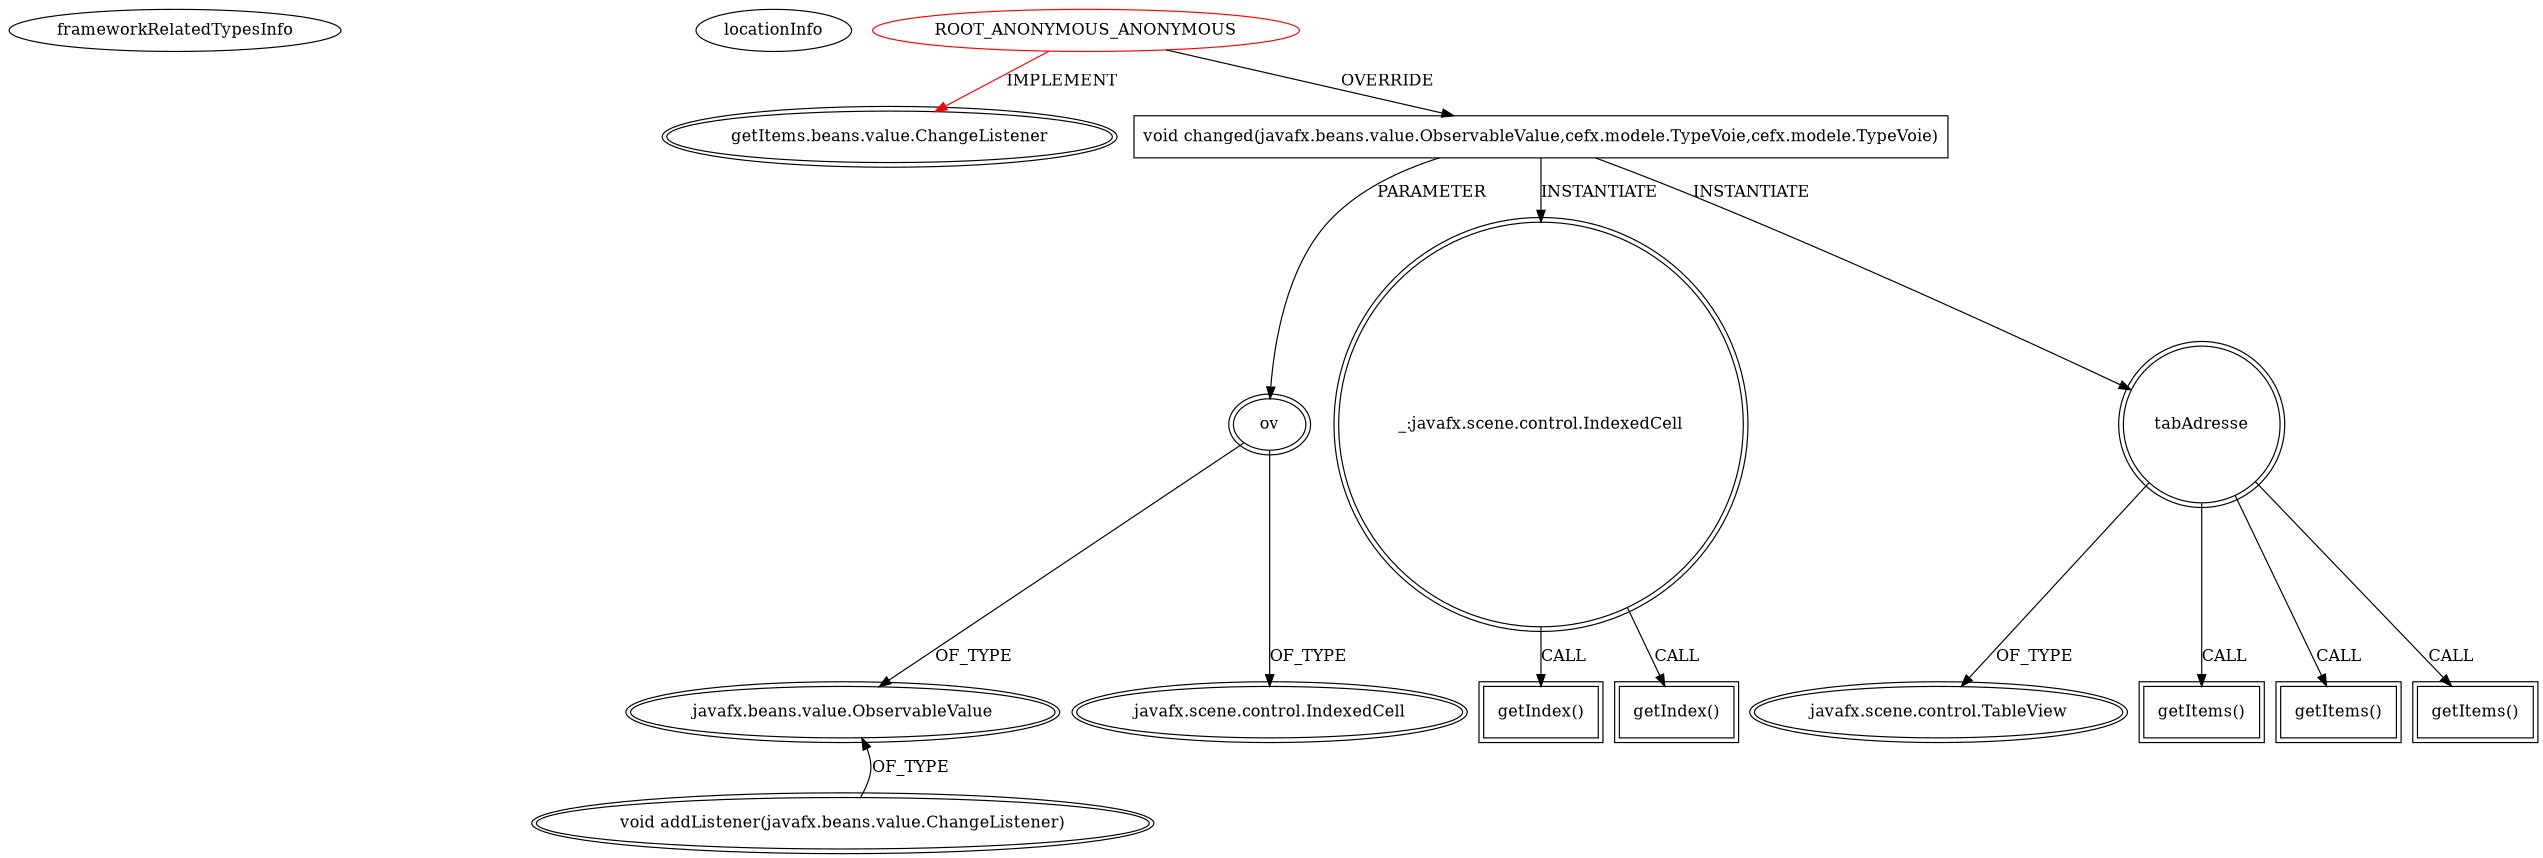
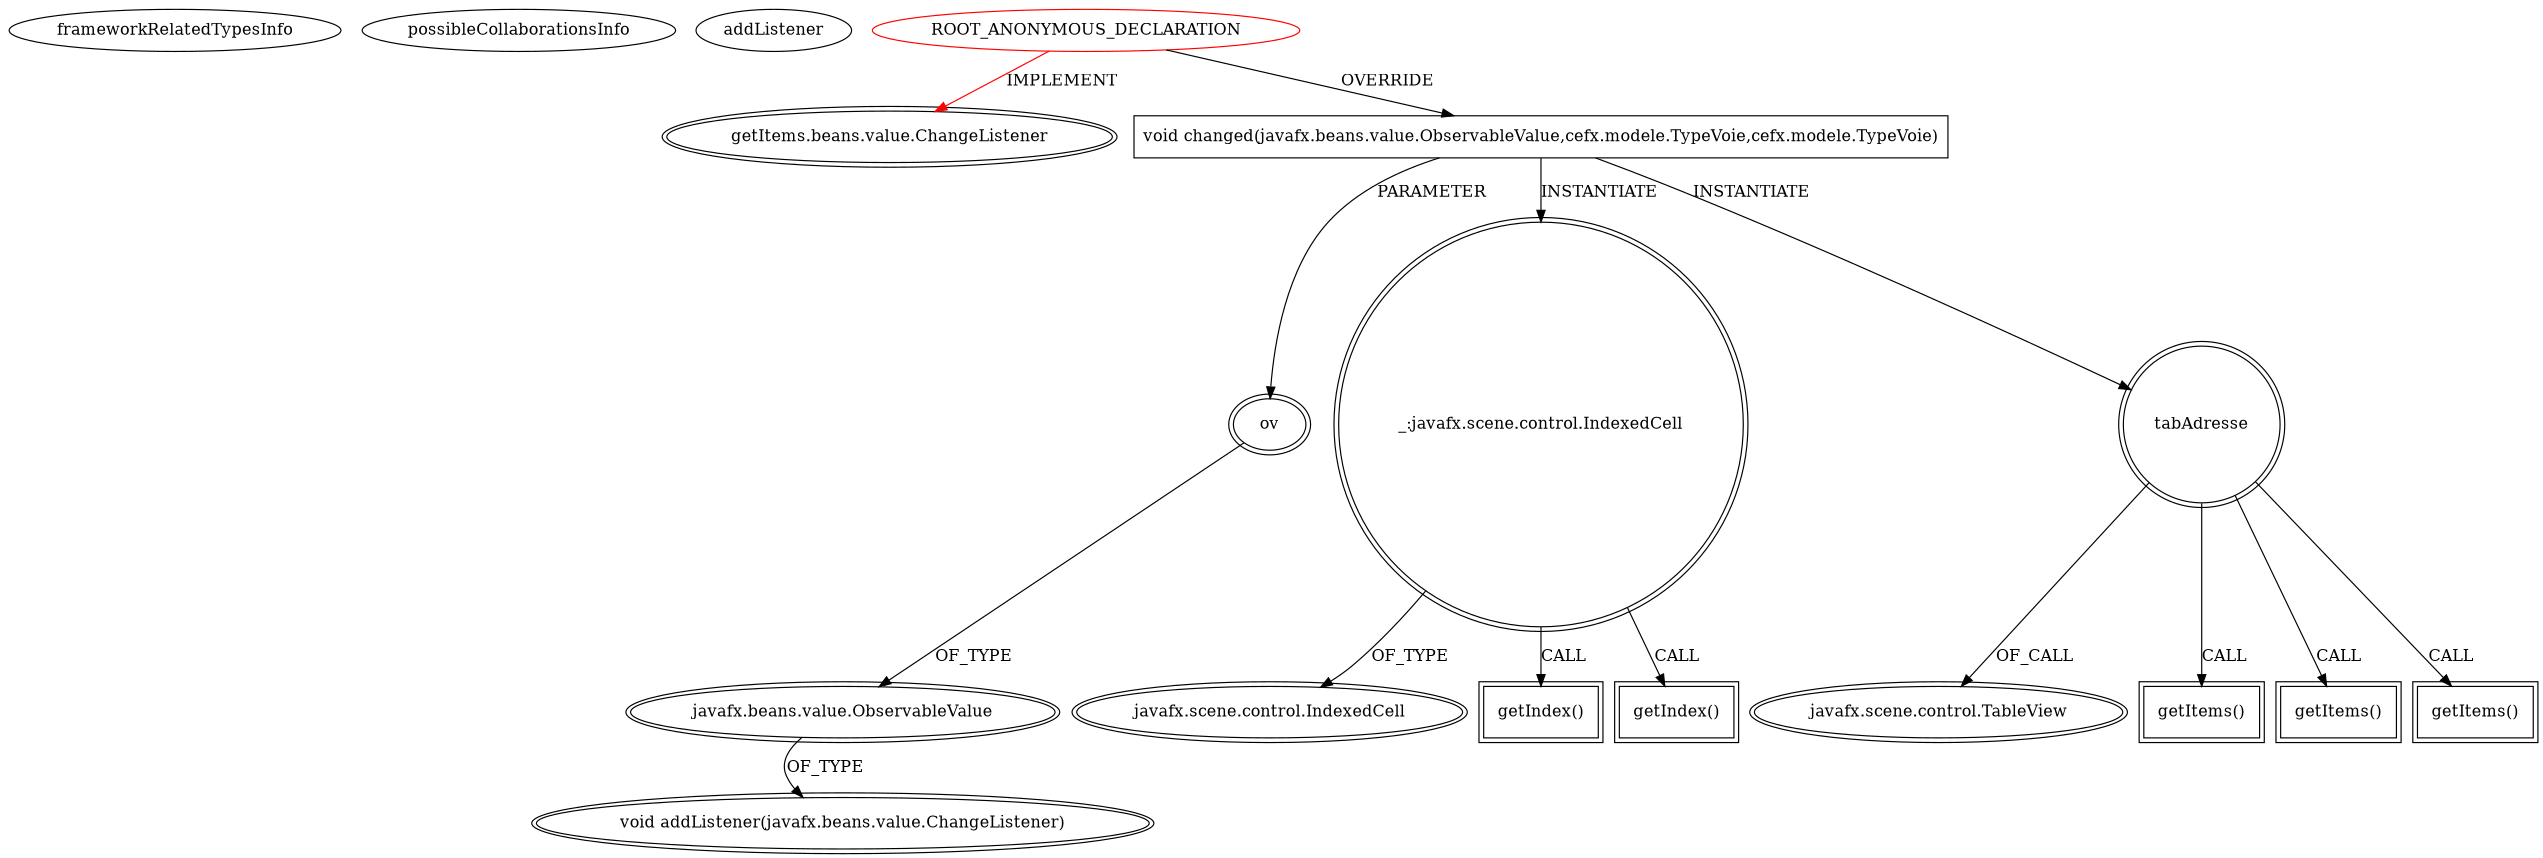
node "possibleCollaborationsInfo": added
node "locationInfo": label "locationInfo" -> "addListener"
node "ROOT_ANONYMOUS_ANONYMOUS": label "ROOT_ANONYMOUS_ANONYMOUS" -> "ROOT_ANONYMOUS_DECLARATION"
edge "ov" -> "javafx.scene.control.IndexedCell": now "_:javafx.scene.control.IndexedCell" -> "javafx.scene.control.IndexedCell"
edge "tabAdresse" -> "javafx.scene.control.TableView": label "OF_TYPE" -> "OF_CALL"
edge "void addListener(javafx.beans.value.ChangeListener)" -> "javafx.beans.value.ObservableValue": reversed
